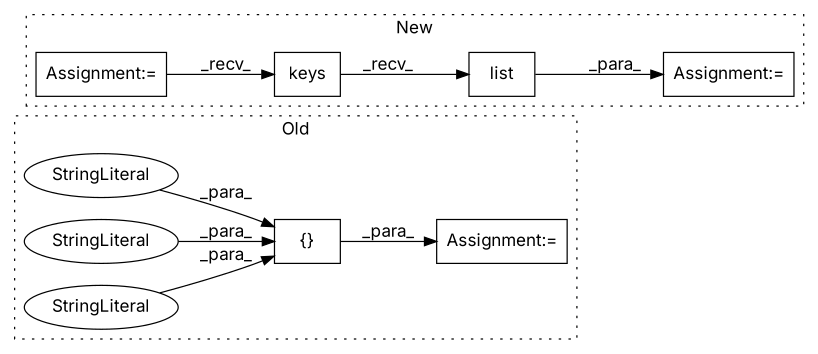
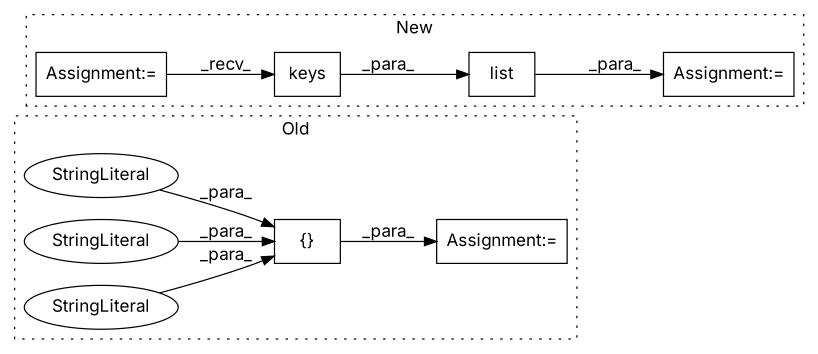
edge "keys" -> "list": label "_recv_" -> "_para_"
